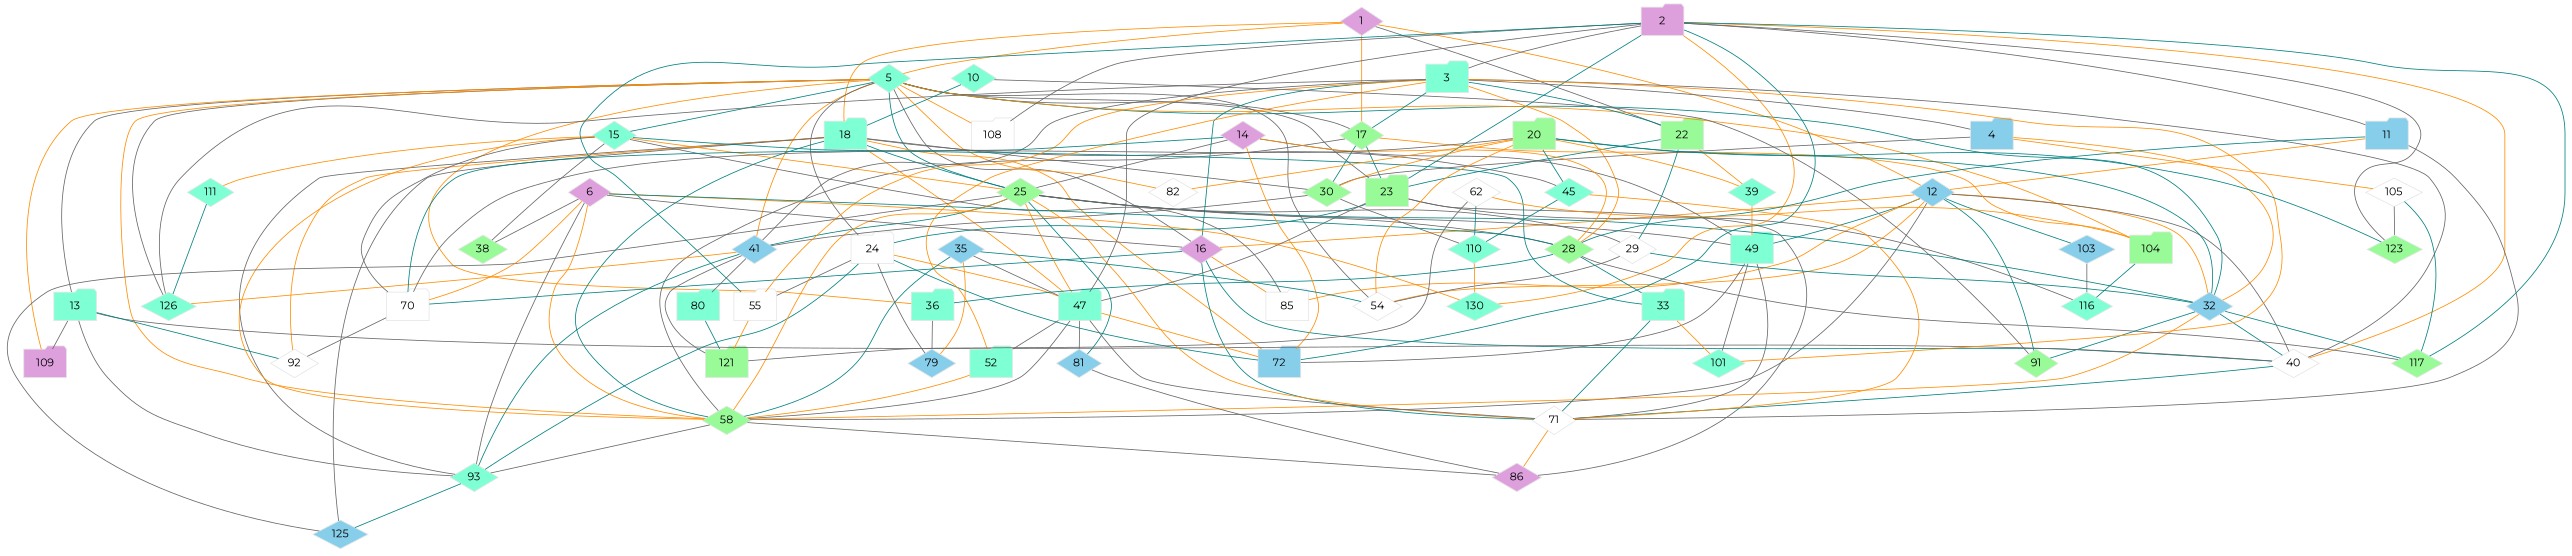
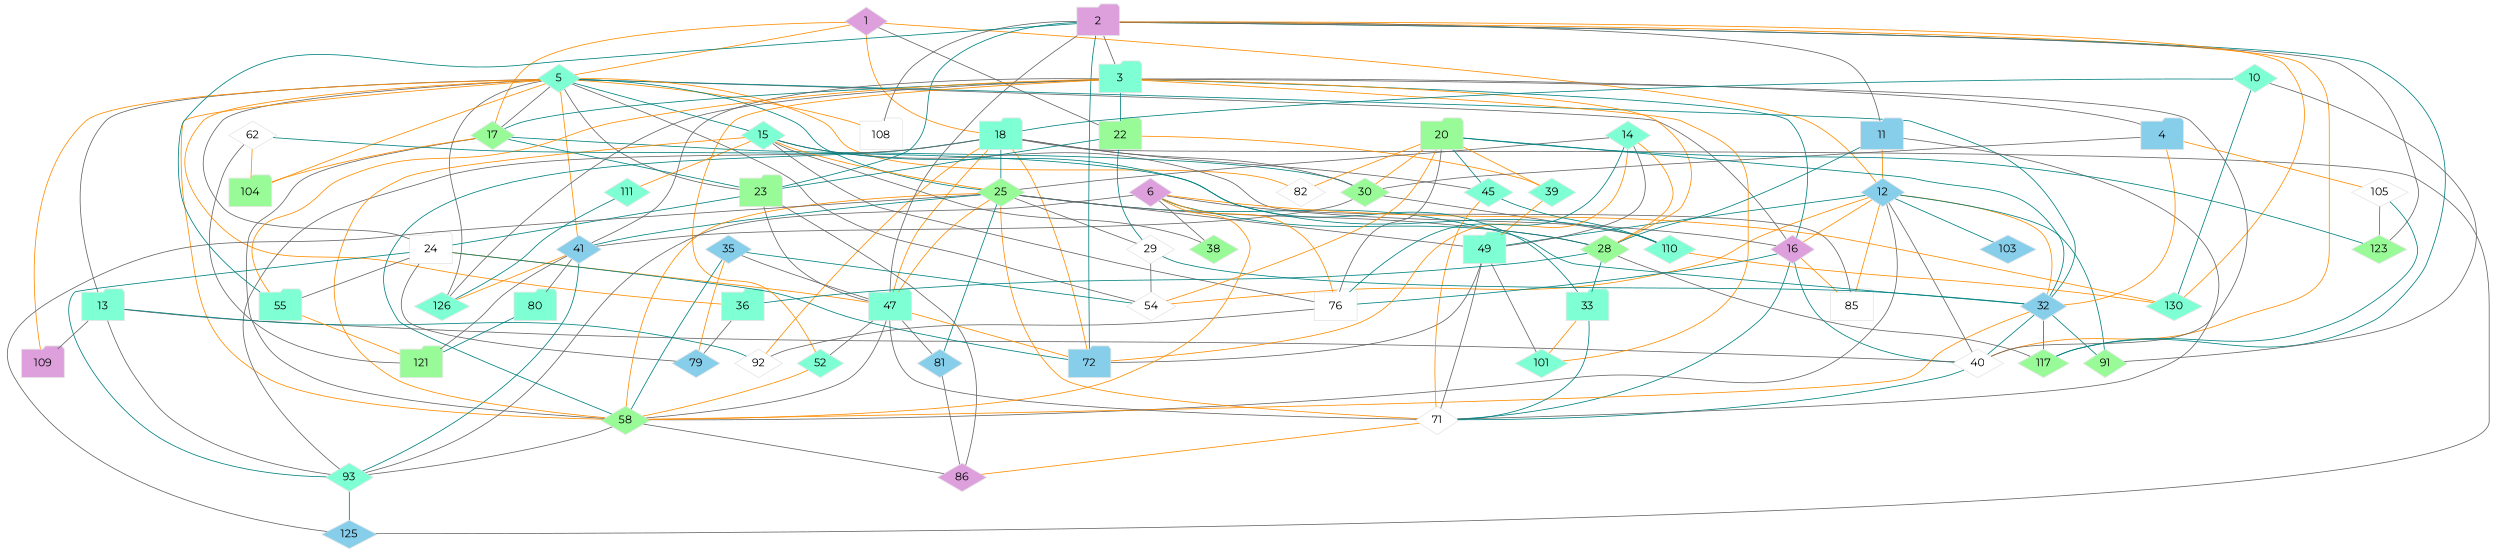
node "14": fillcolor plum -> aquamarine
edge "10" -- "130": added
node "70": label "70" -> "76"
node "55": fillcolor white -> aquamarine
node "116": removed
node "52": shape folder -> diamond
